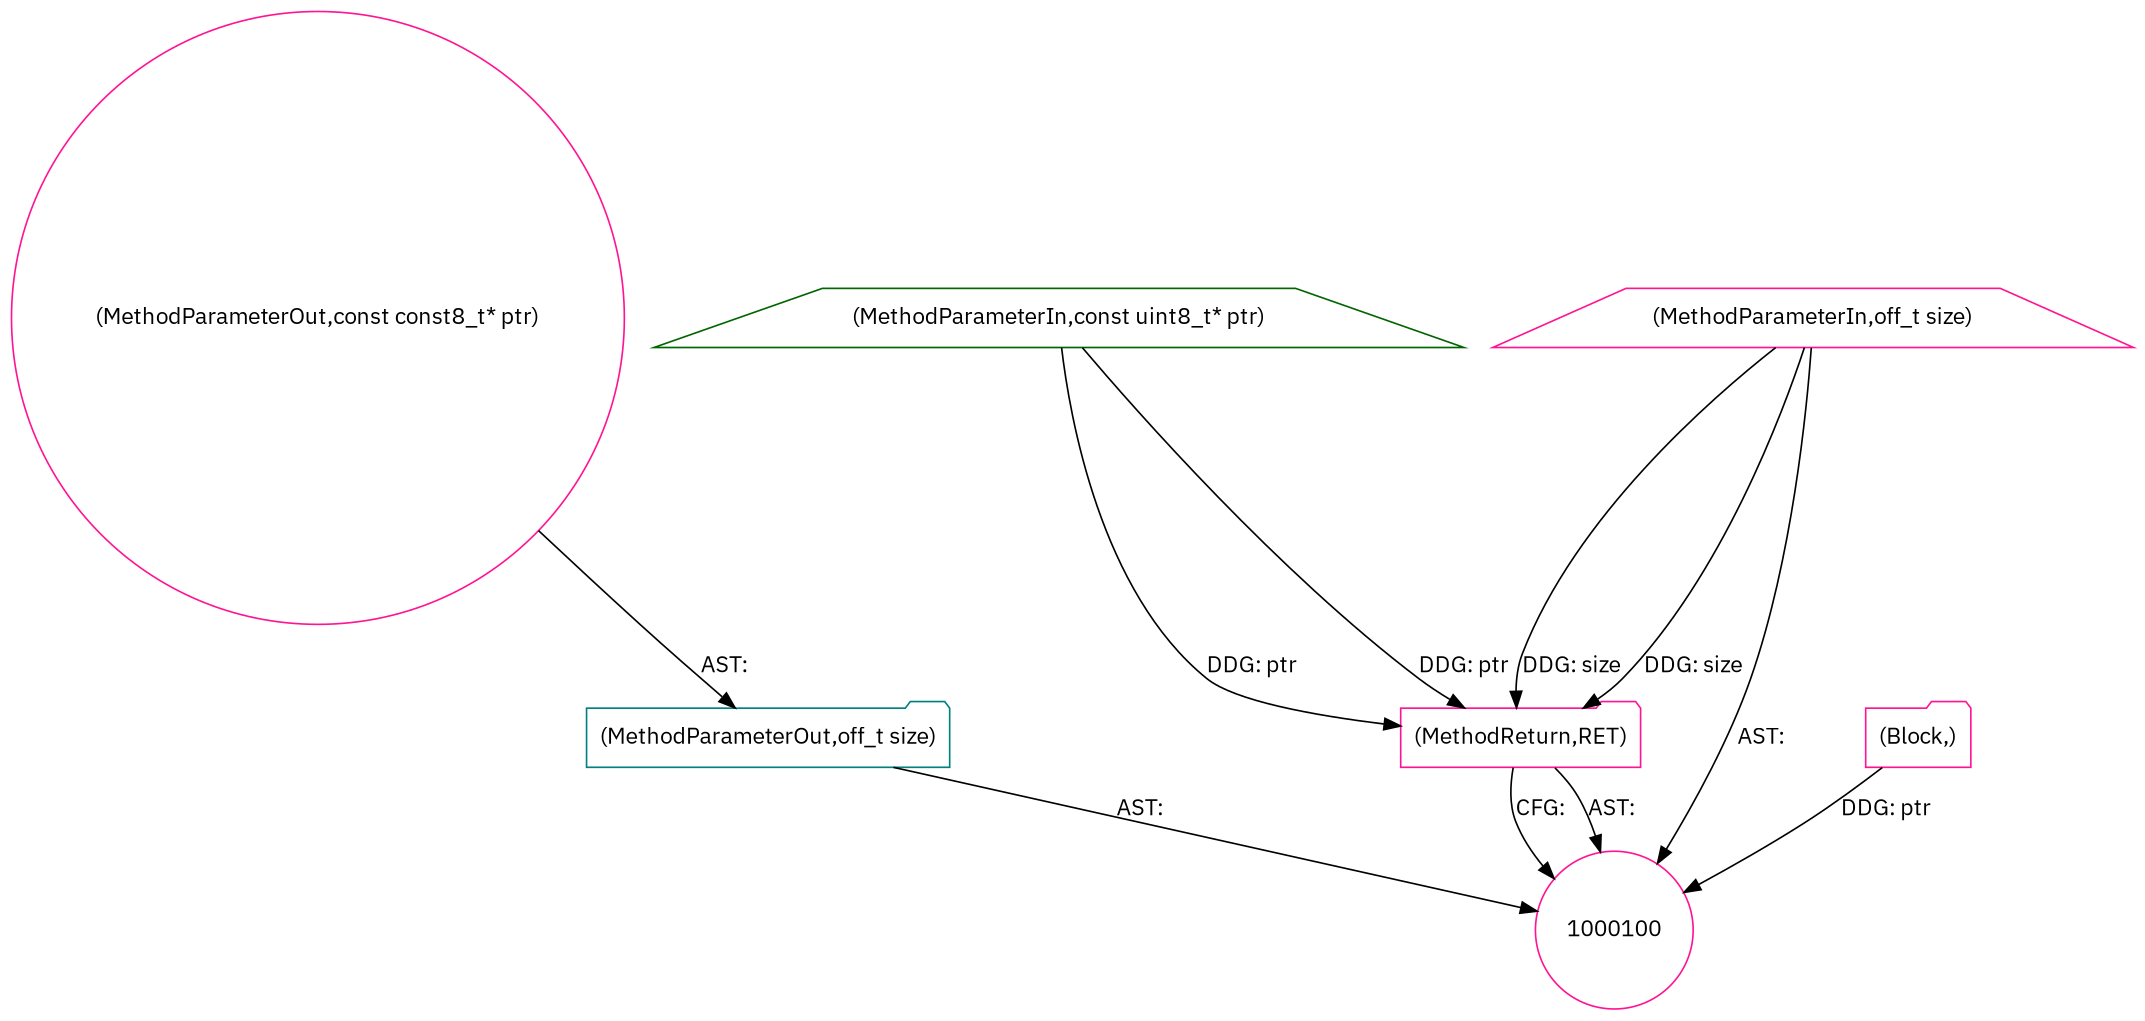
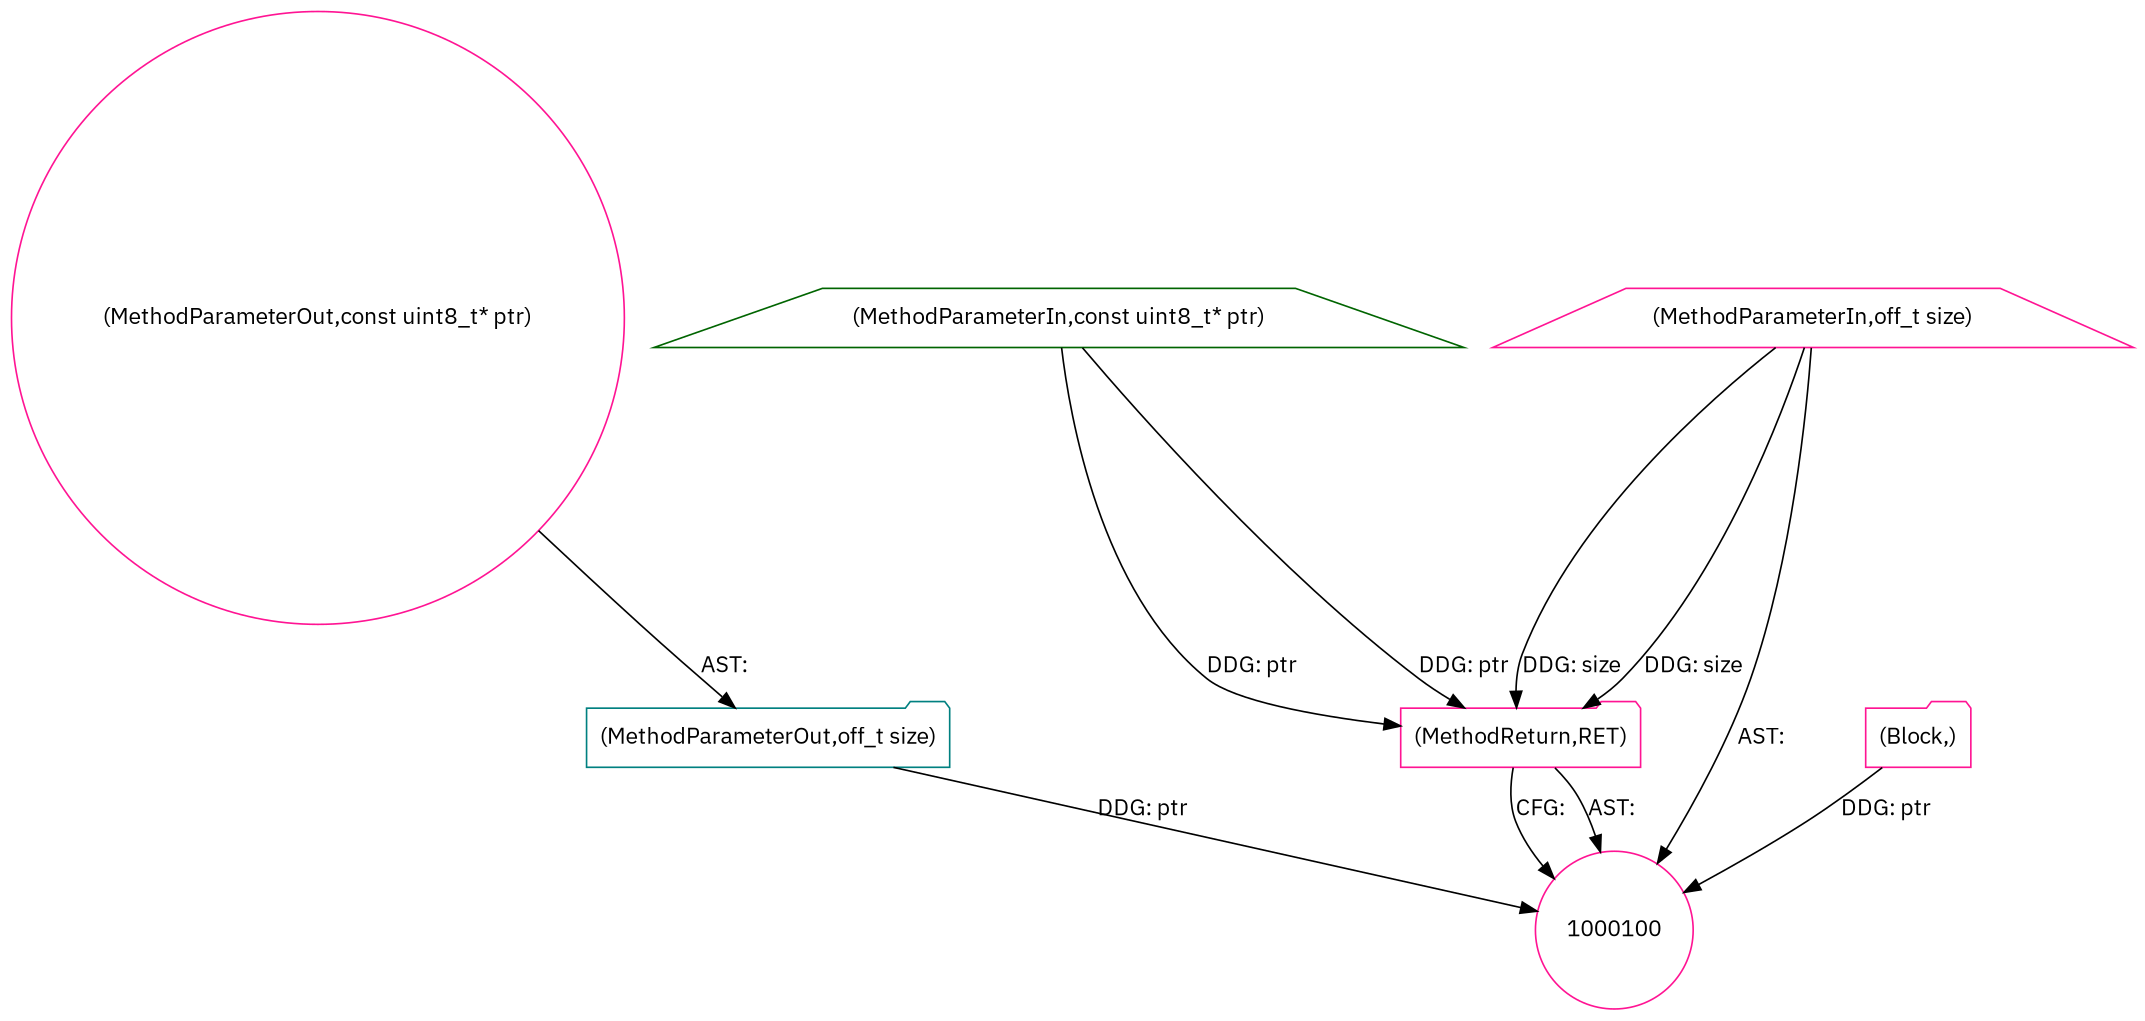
node "(MethodParameterOut,const const8_t* ptr)": label "(MethodParameterOut,const const8_t* ptr)" -> "(MethodParameterOut,const uint8_t* ptr)"
edge "(MethodParameterOut,off_t size)" -> "1000100": label "AST: " -> "DDG: ptr"
